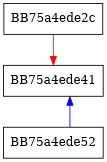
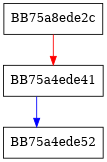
node "BB75a4ede2c": label "BB75a4ede2c" -> "BB75a8ede2c"
edge "BB75a4ede52" -> "BB75a4ede41": reversed
